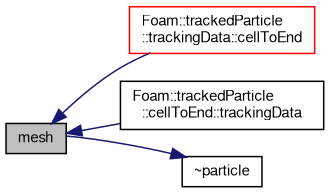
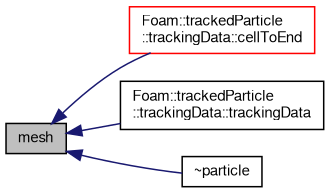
node "Foam::trackedParticle ::cellToEnd::trackingData": label "Foam::trackedParticle ::cellToEnd::trackingData" -> "Foam::trackedParticle ::trackingData::trackingData"
edge "mesh" -> "~particle": reversed
